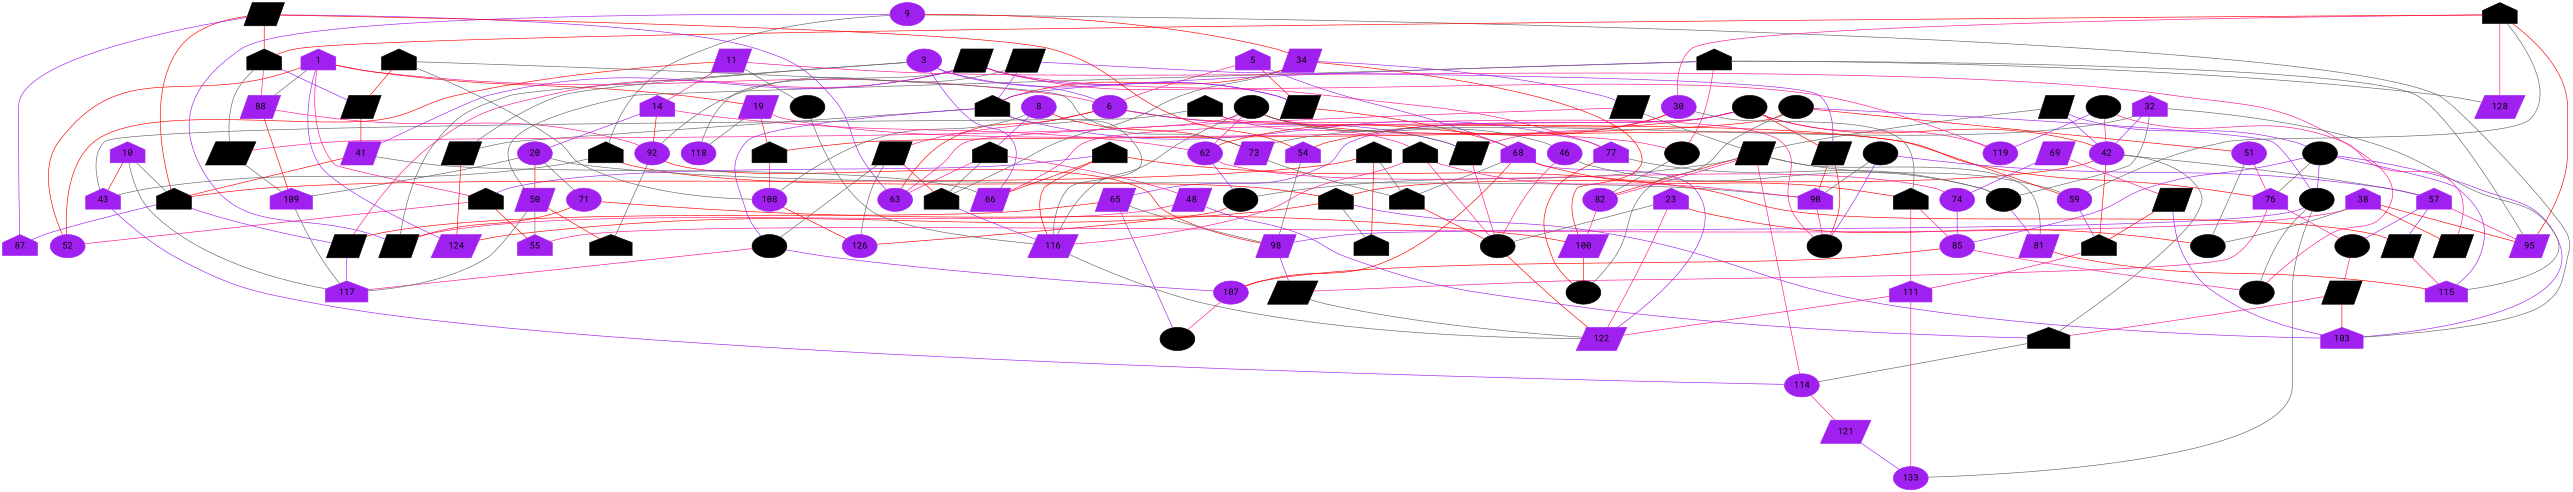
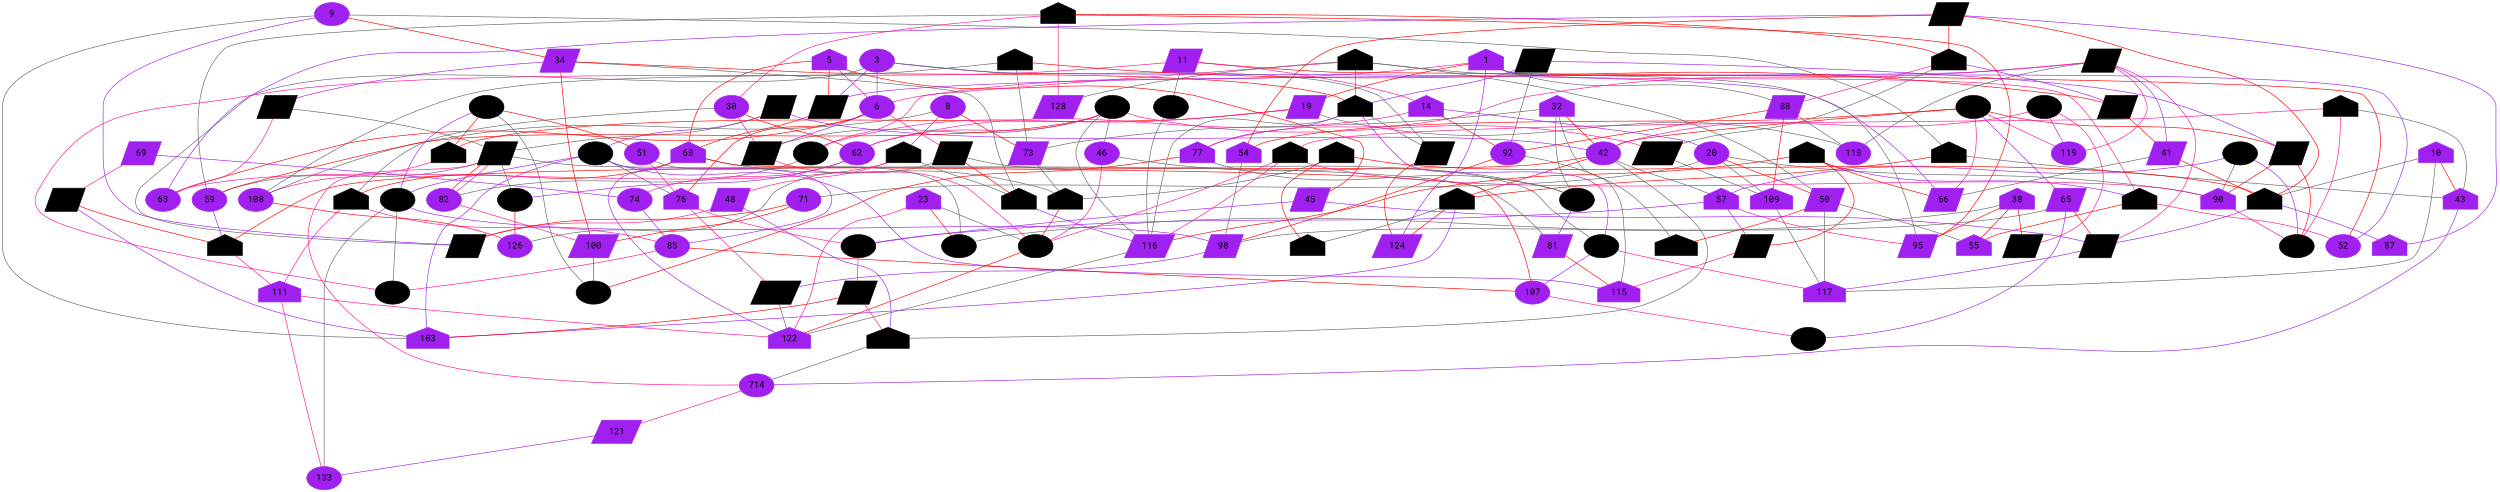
edge "1" -- "52": color red -> purple
edge "5" -- "68": color purple -> red
edge "88" -- "92": color deeppink -> red
edge "88" -- "118": added
edge "32" -- "42": color purple -> red
node "45": added
edge "38" -- "55": color deeppink -> red
node "122": shape parallelogram -> house
node "114": label "114" -> "714"
